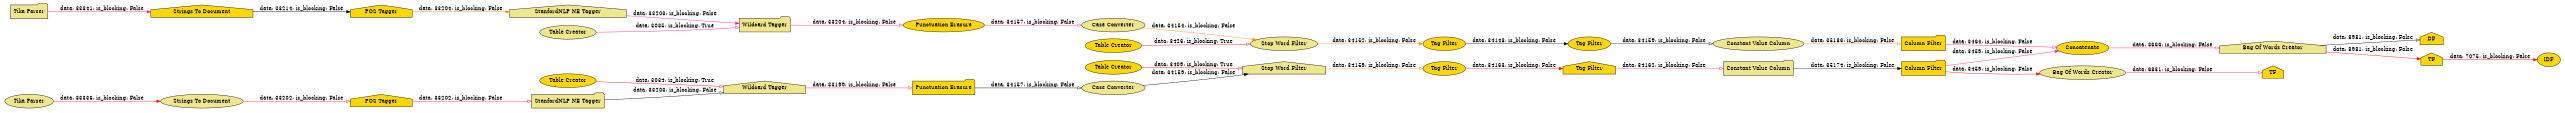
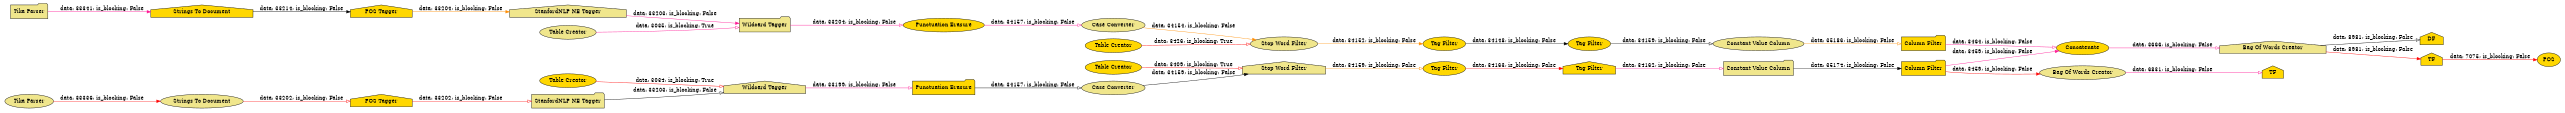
node "IDF": label "IDF" -> "POS"
